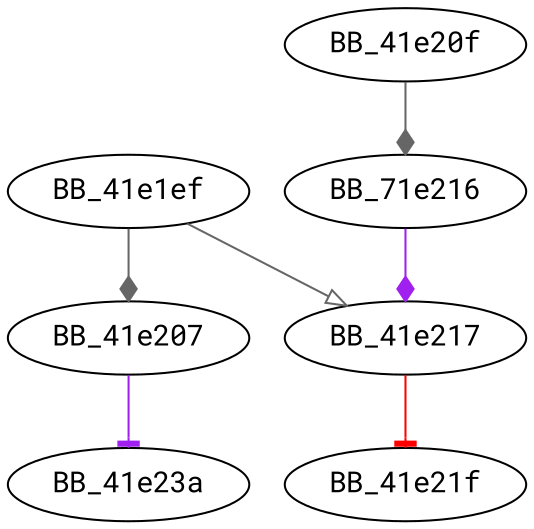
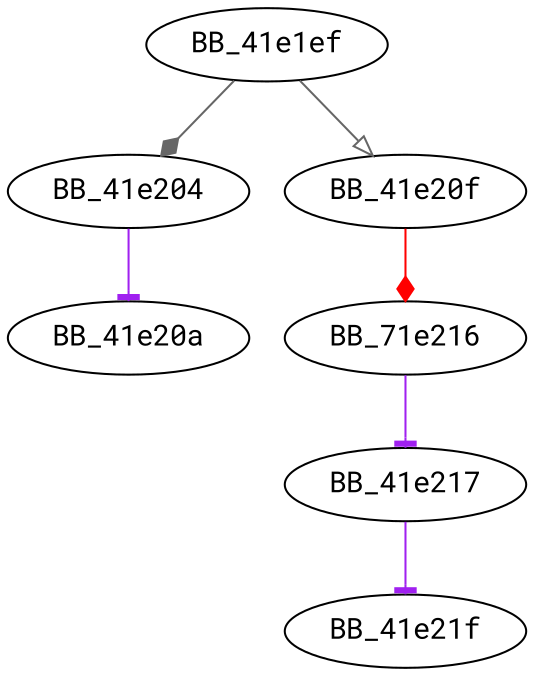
edge "BB_41e20f" -> "BB_71e216": color gray40 -> red
edge "BB_71e216" -> "BB_41e217": arrowhead diamond -> tee
edge "BB_41e1ef" -> "BB_41e217": now "BB_41e1ef" -> "BB_41e20f"
node "BB_41e207": label "BB_41e207" -> "BB_41e204"
edge "BB_41e217" -> "BB_41e21f": color red -> purple
node "BB_41e23a": label "BB_41e23a" -> "BB_41e20a"
